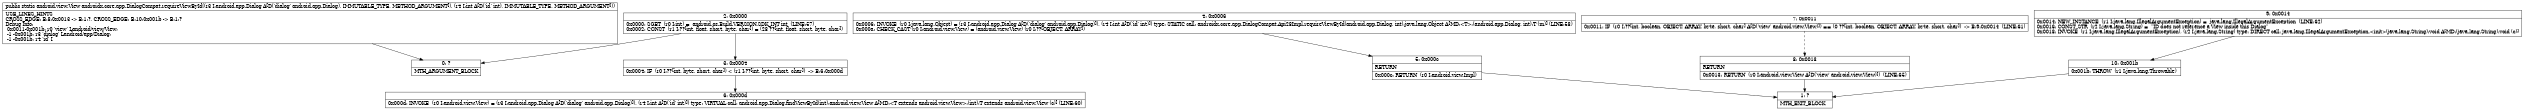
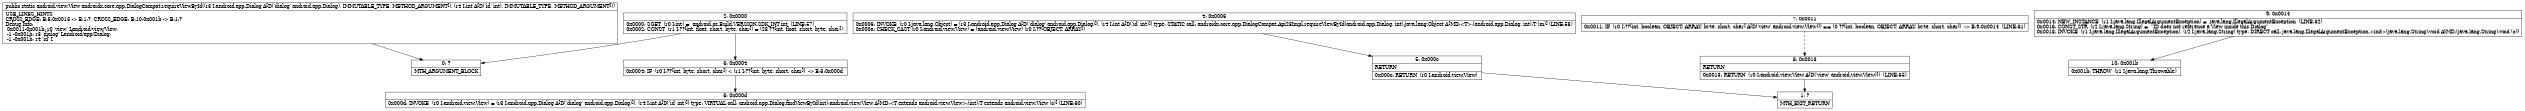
node "5: 0x000c": text "0x000c: RETURN  (r0 I:android.view.Impl)" -> "0x000c: RETURN  (r0 I:android.view.View)"
edge "10: 0x001b" -> "1: ?": removed
node "1: ?": text "MTH_EXIT_BLOCK" -> "MTH_EXIT_RETURN"
